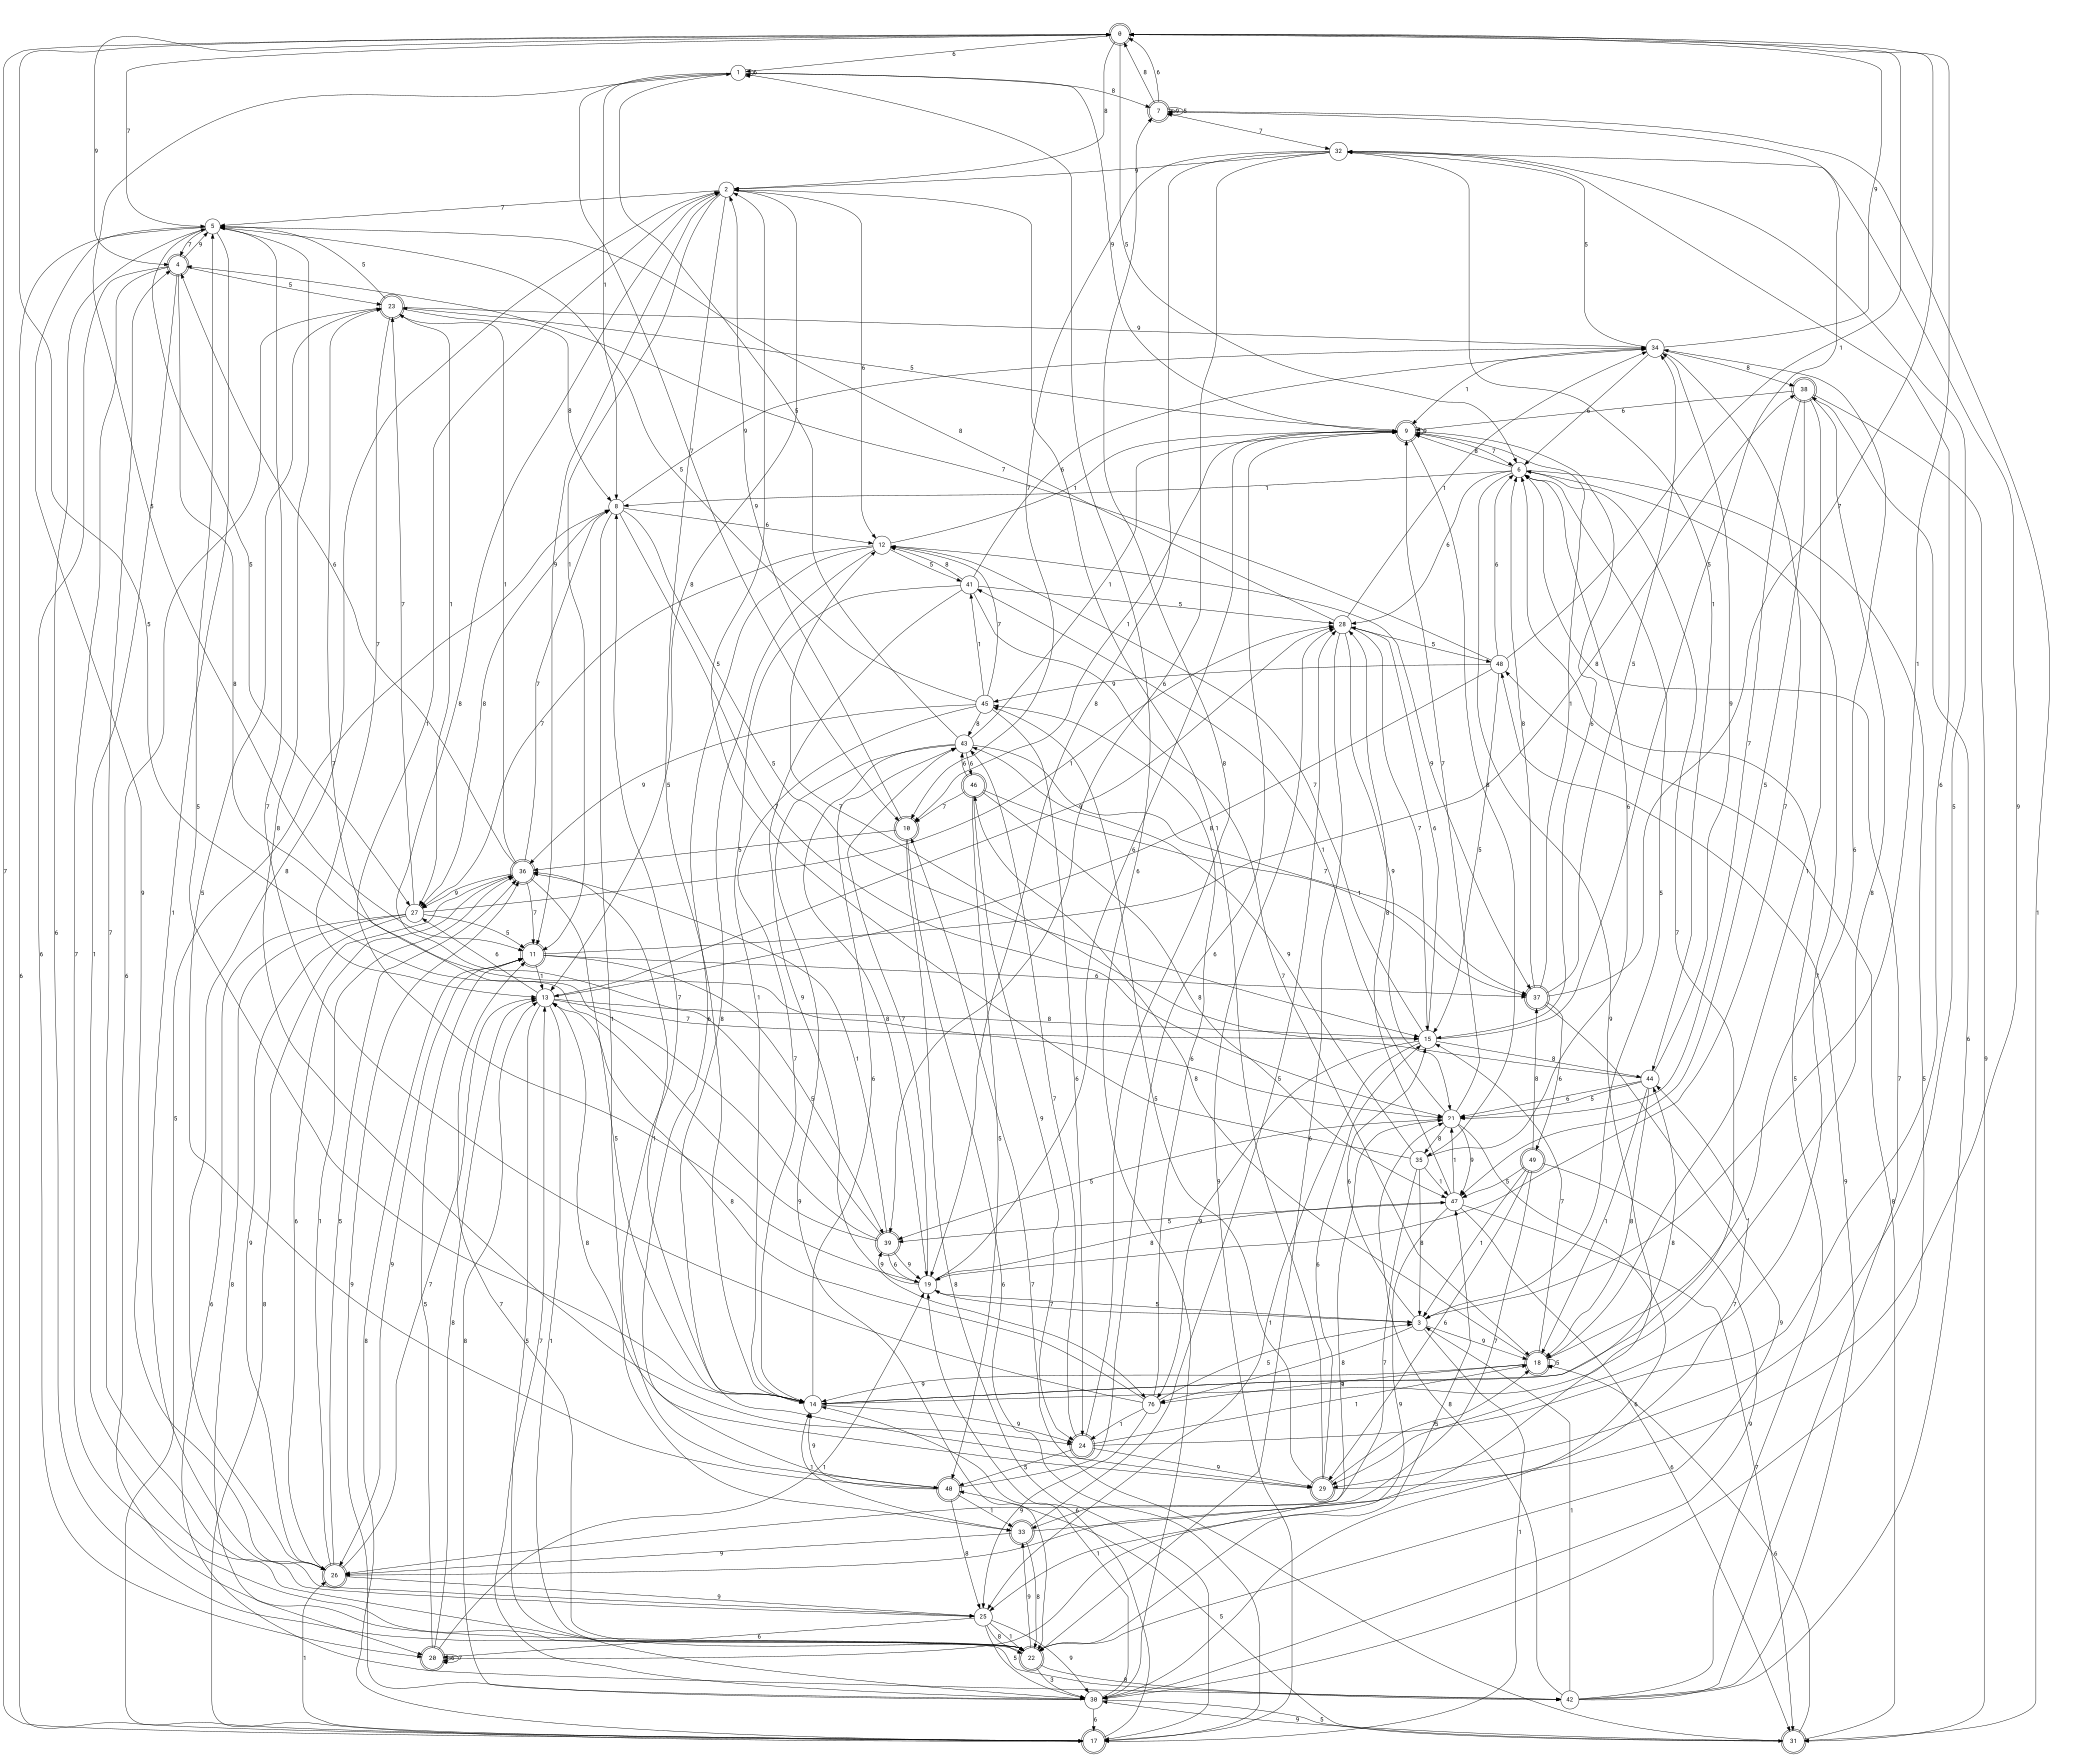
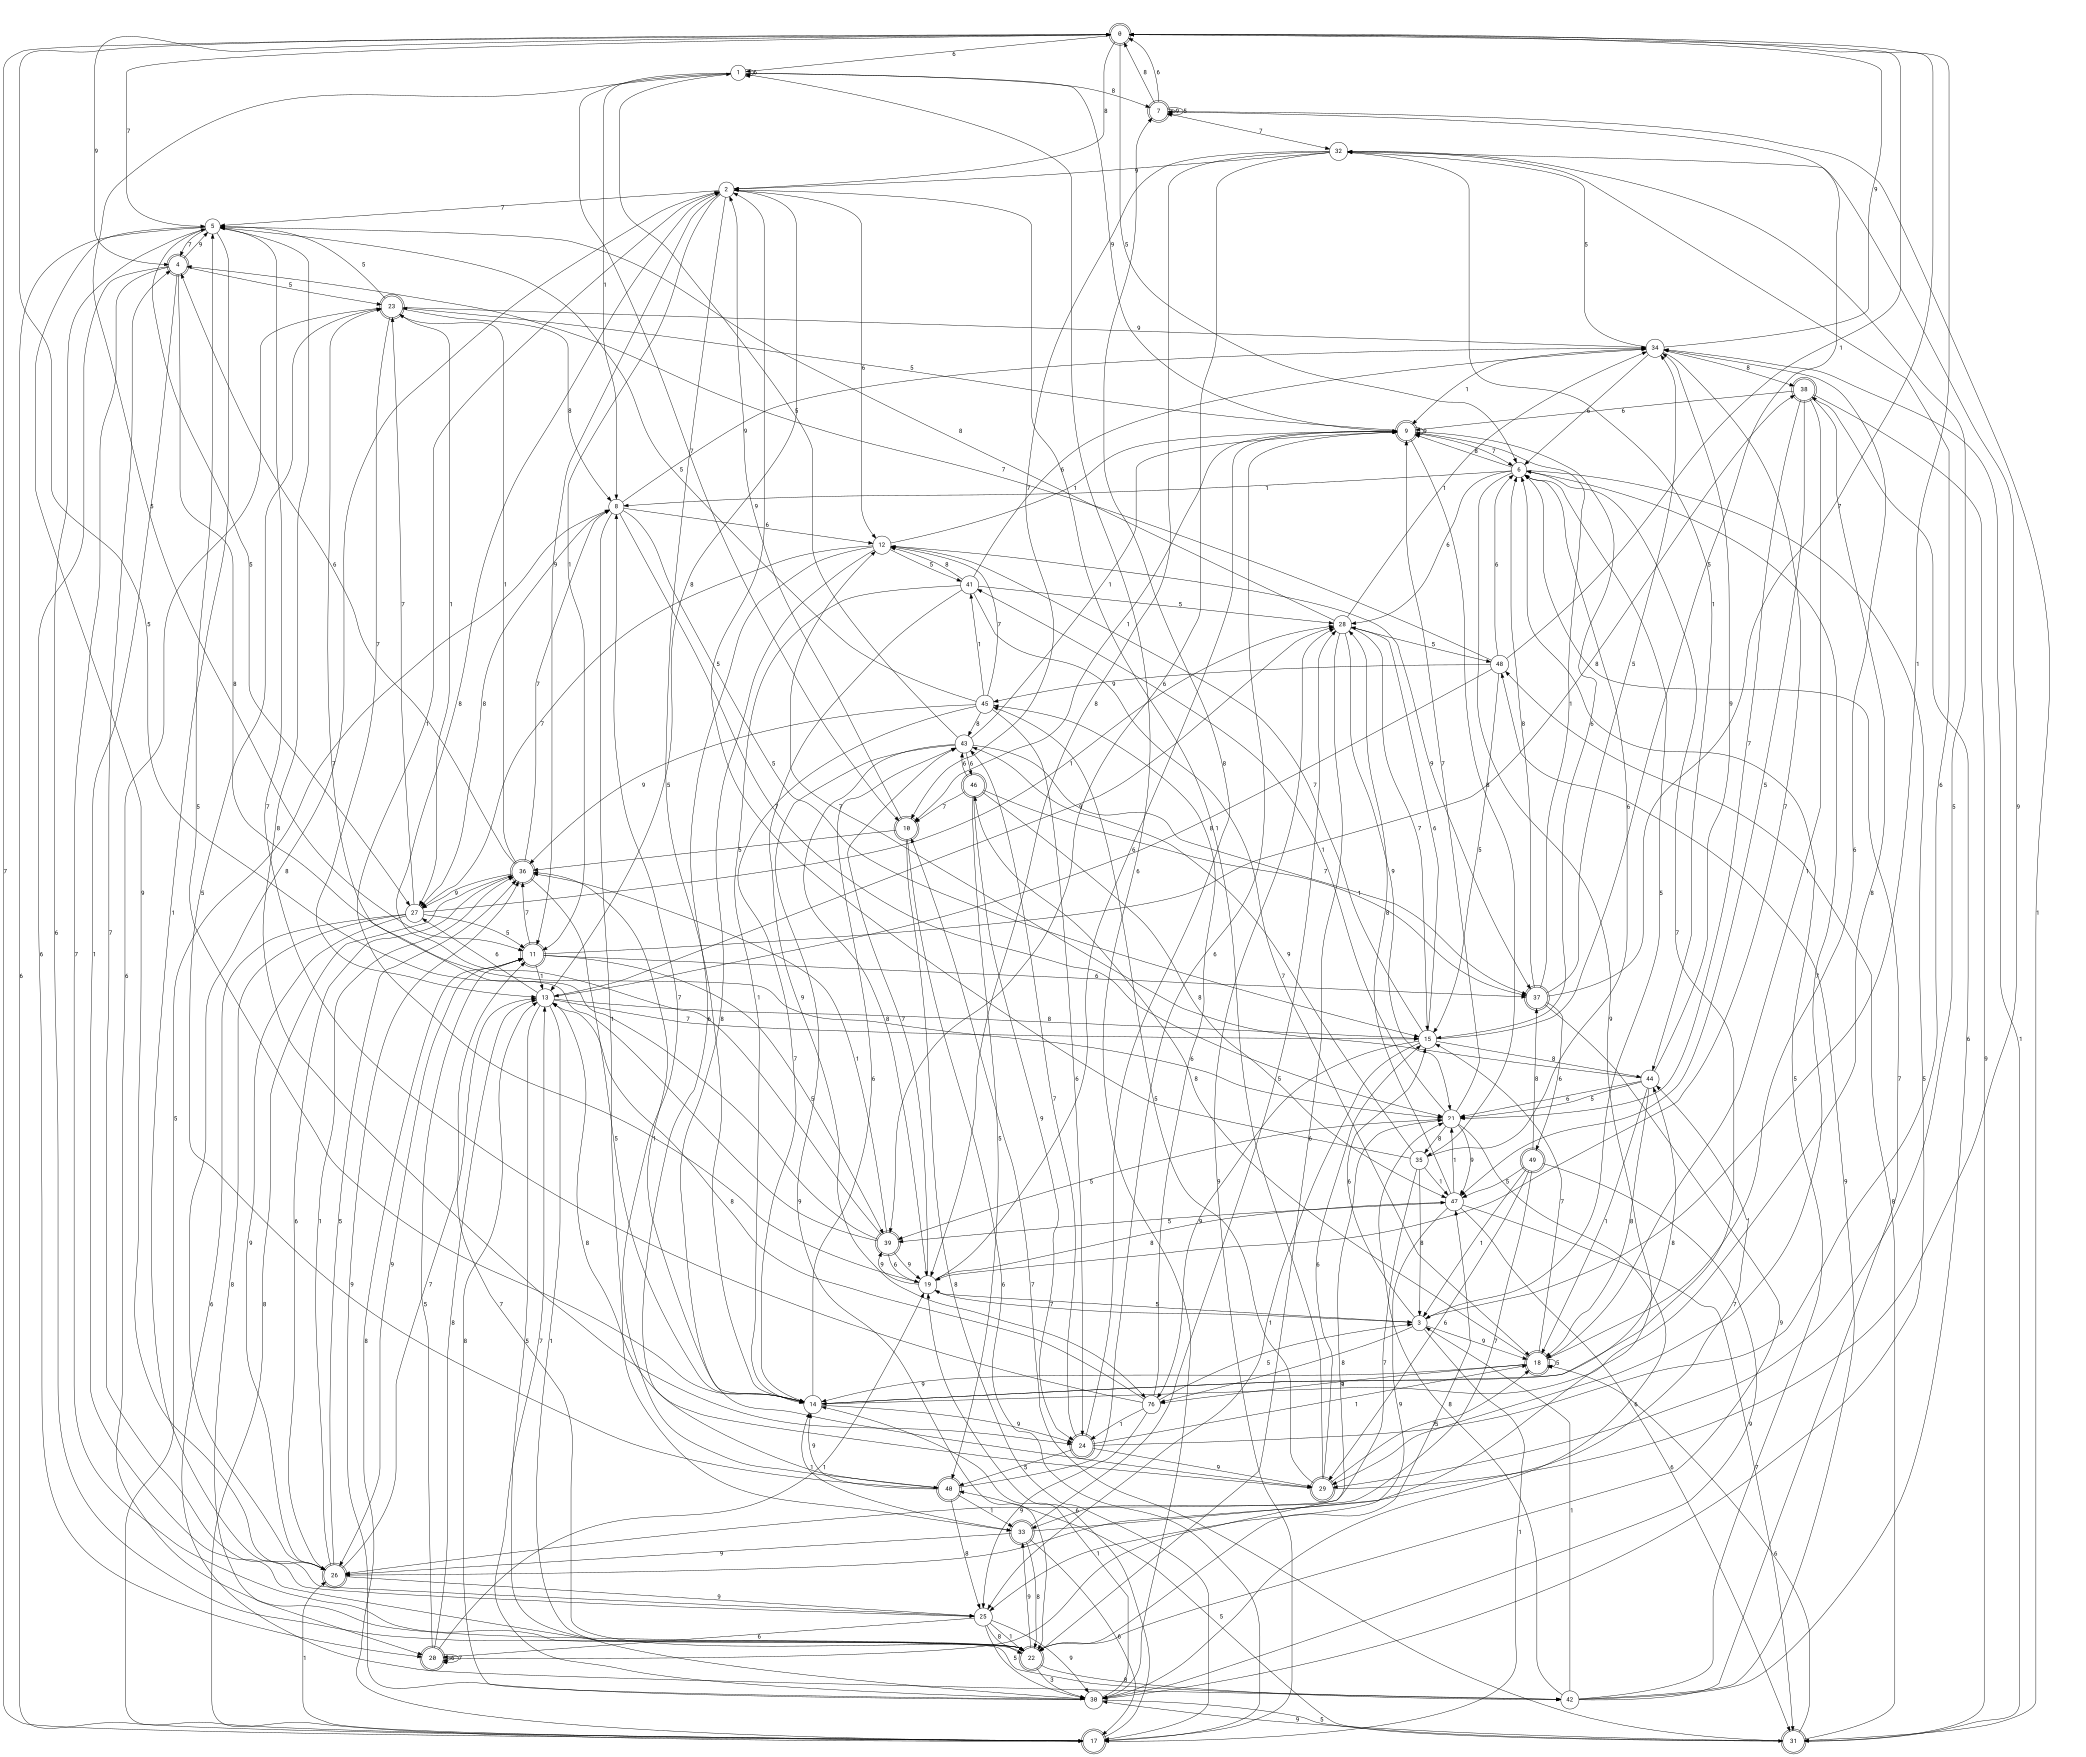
edge "36" -> "11": reversed
edge "31" -> "34": added, label "1"
edge "30" -> "17": now "33" -> "17"
